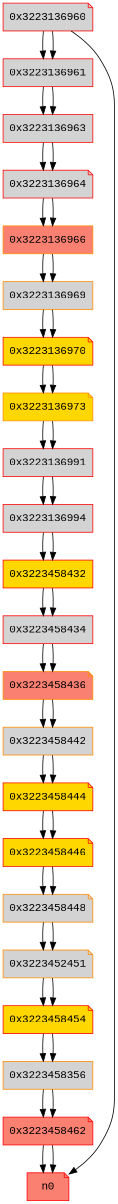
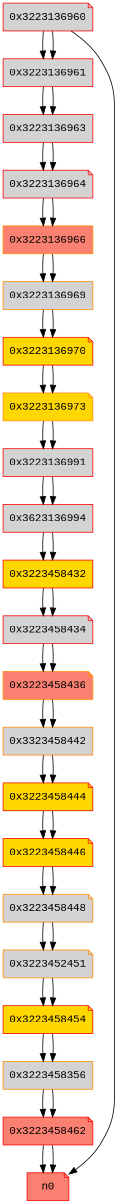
node "0x3223136994": label "0x3223136994" -> "0x3623136994"
node "0x3223458434": shape box -> note
node "0x3223458442": label "0x3223458442" -> "0x3323458442"
